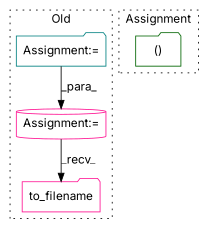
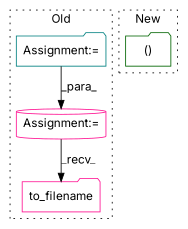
cluster "Assignment": label "Assignment" -> "New"
